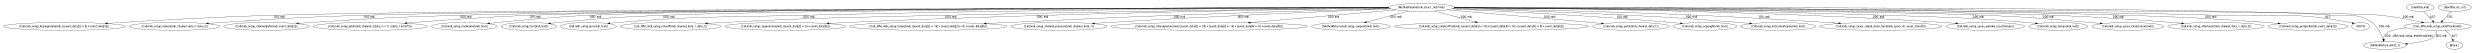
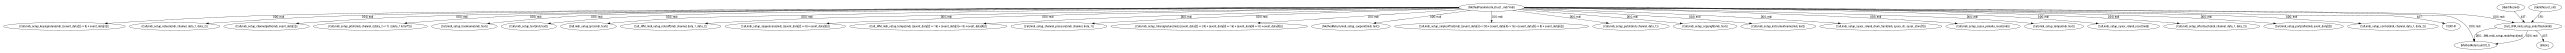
node "(Call,midi_setup_sysex_yamaha_reset(tempo))": label "(Call,midi_setup_sysex_yamaha_reset(tempo))" -> "(Call,midi_setup_sysex_yamaha_reset(mdi))"
node "(Call,midi_setup_control(mdi, channel, data_1, data_2))": added
